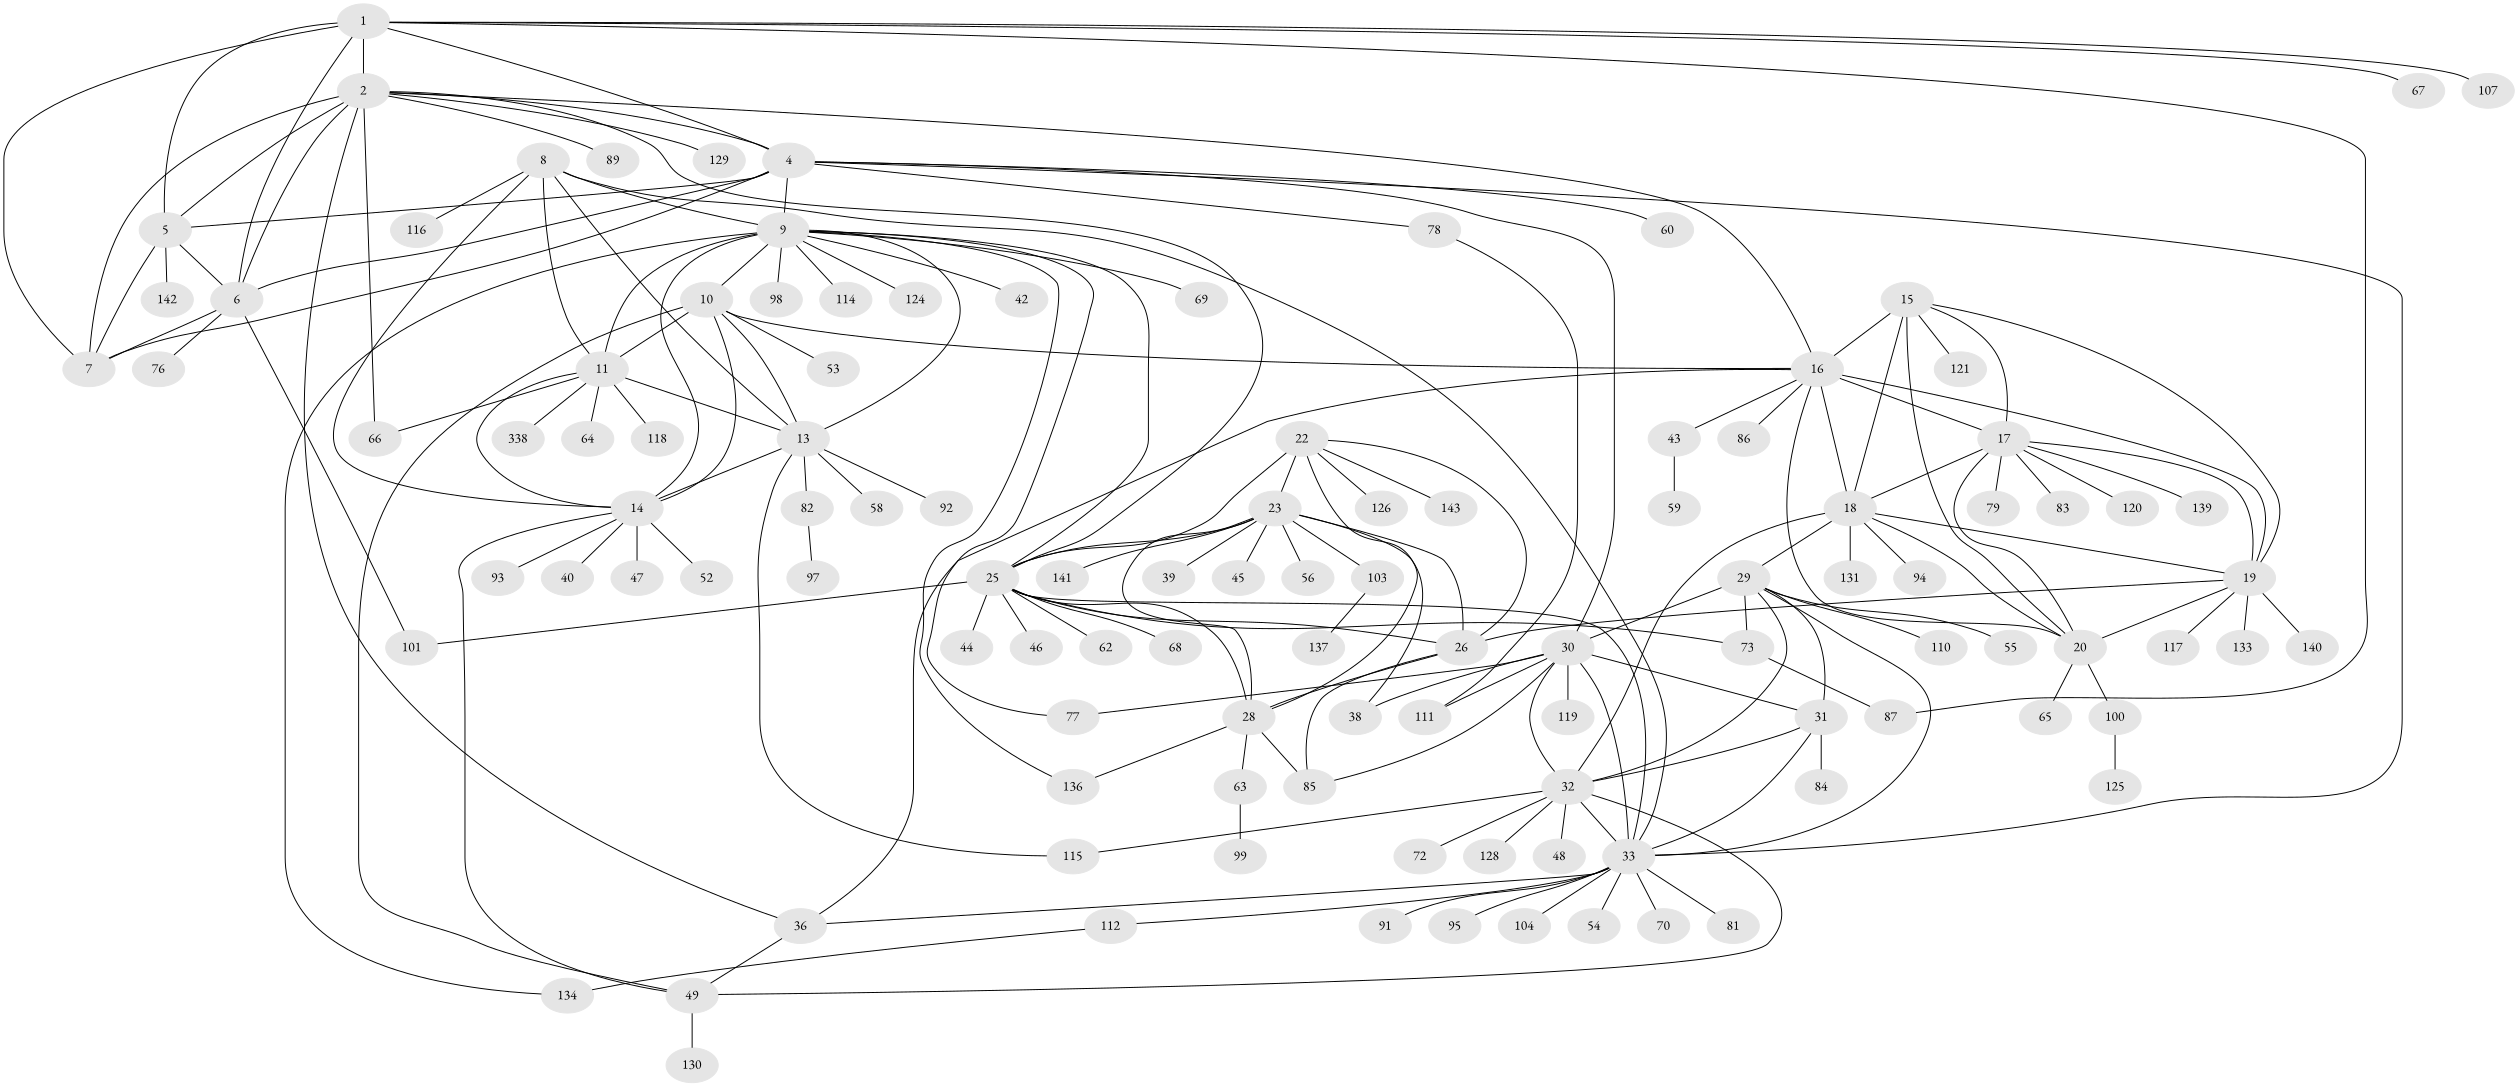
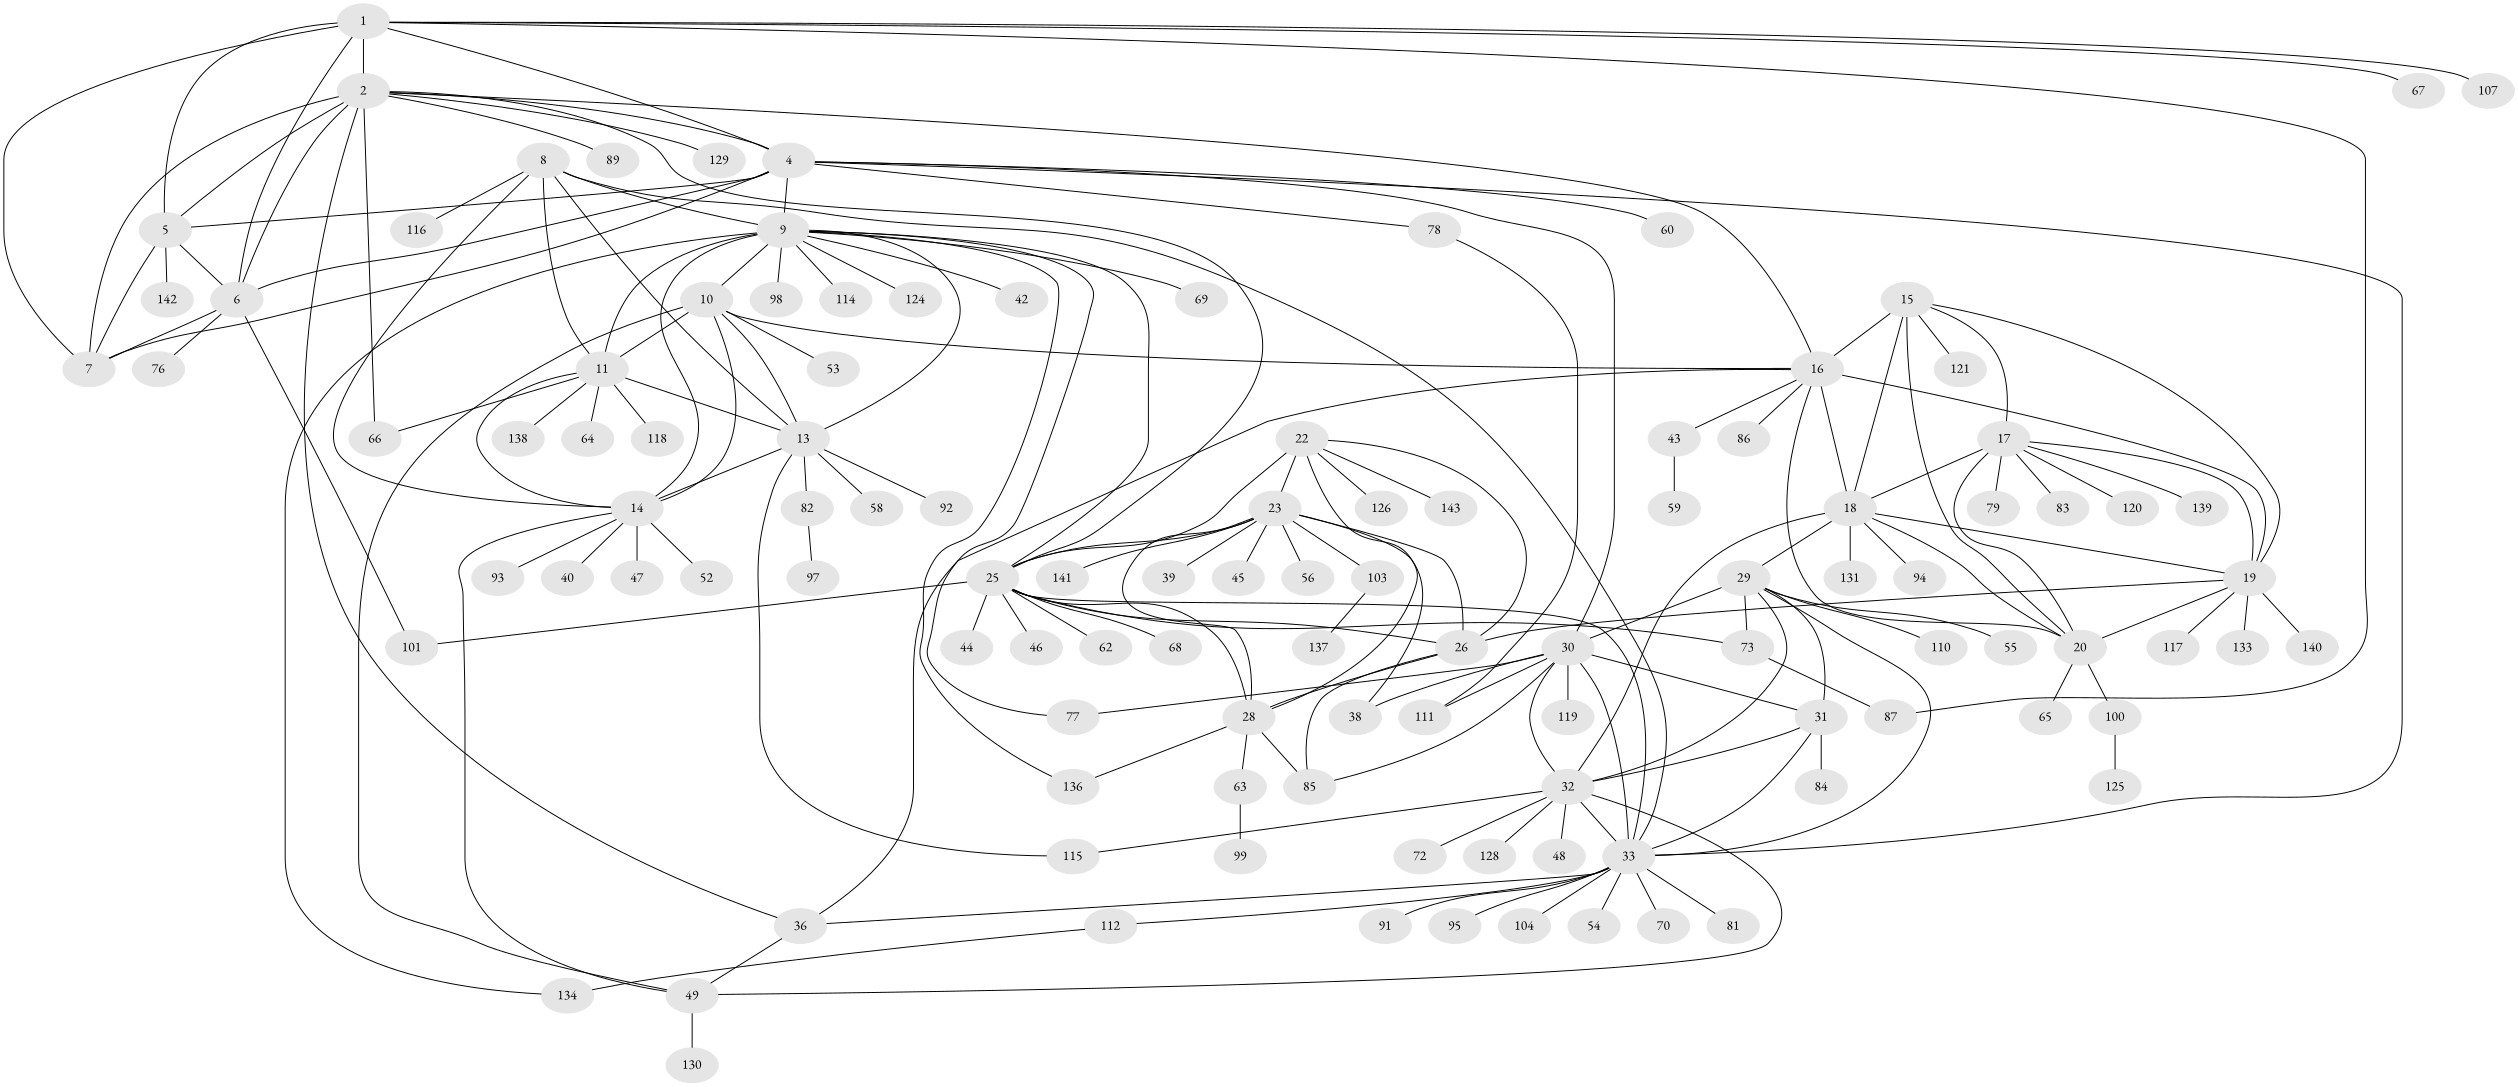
edge "16" -- "17": removed
node "338": label "338" -> "138"
